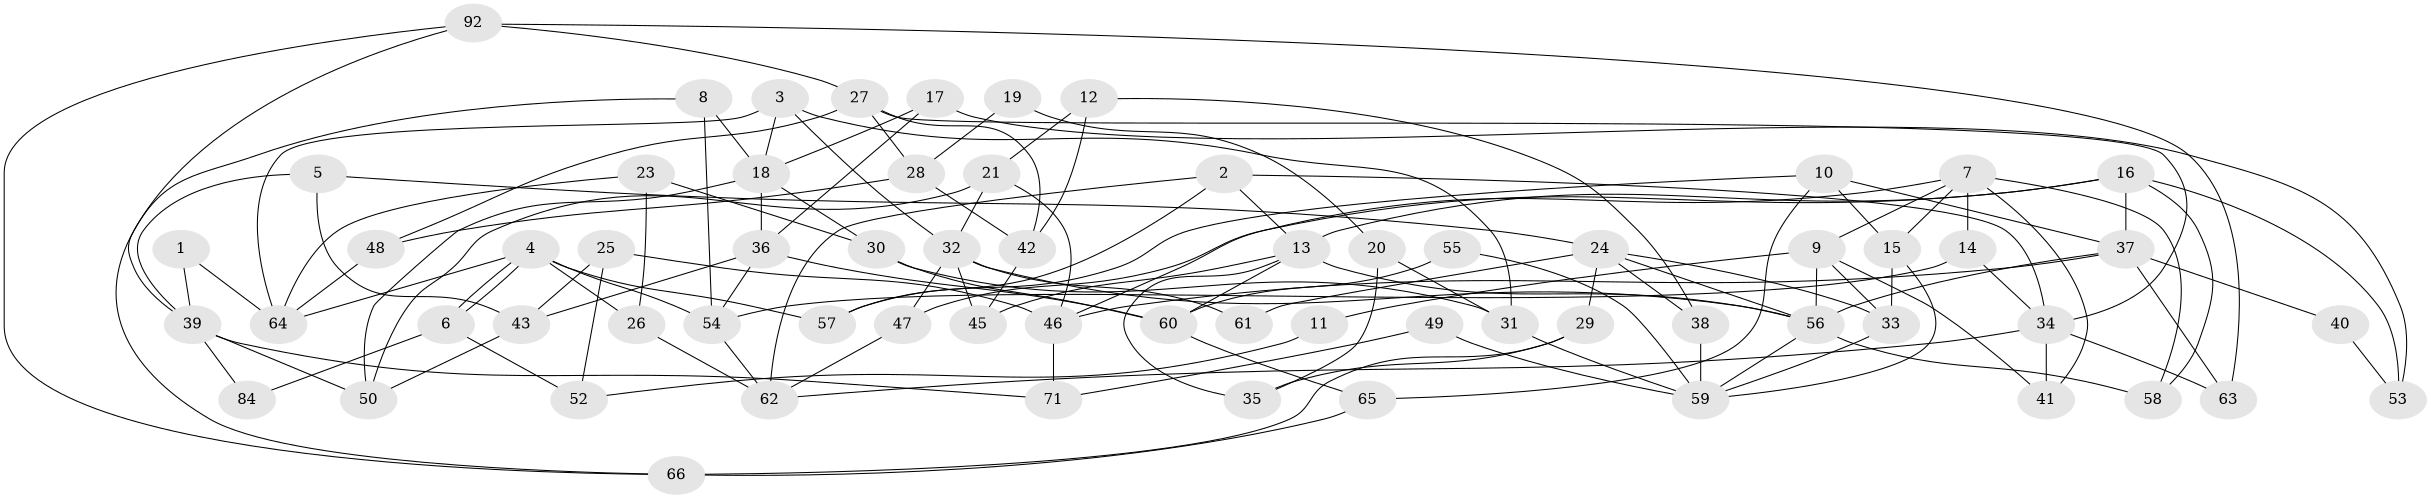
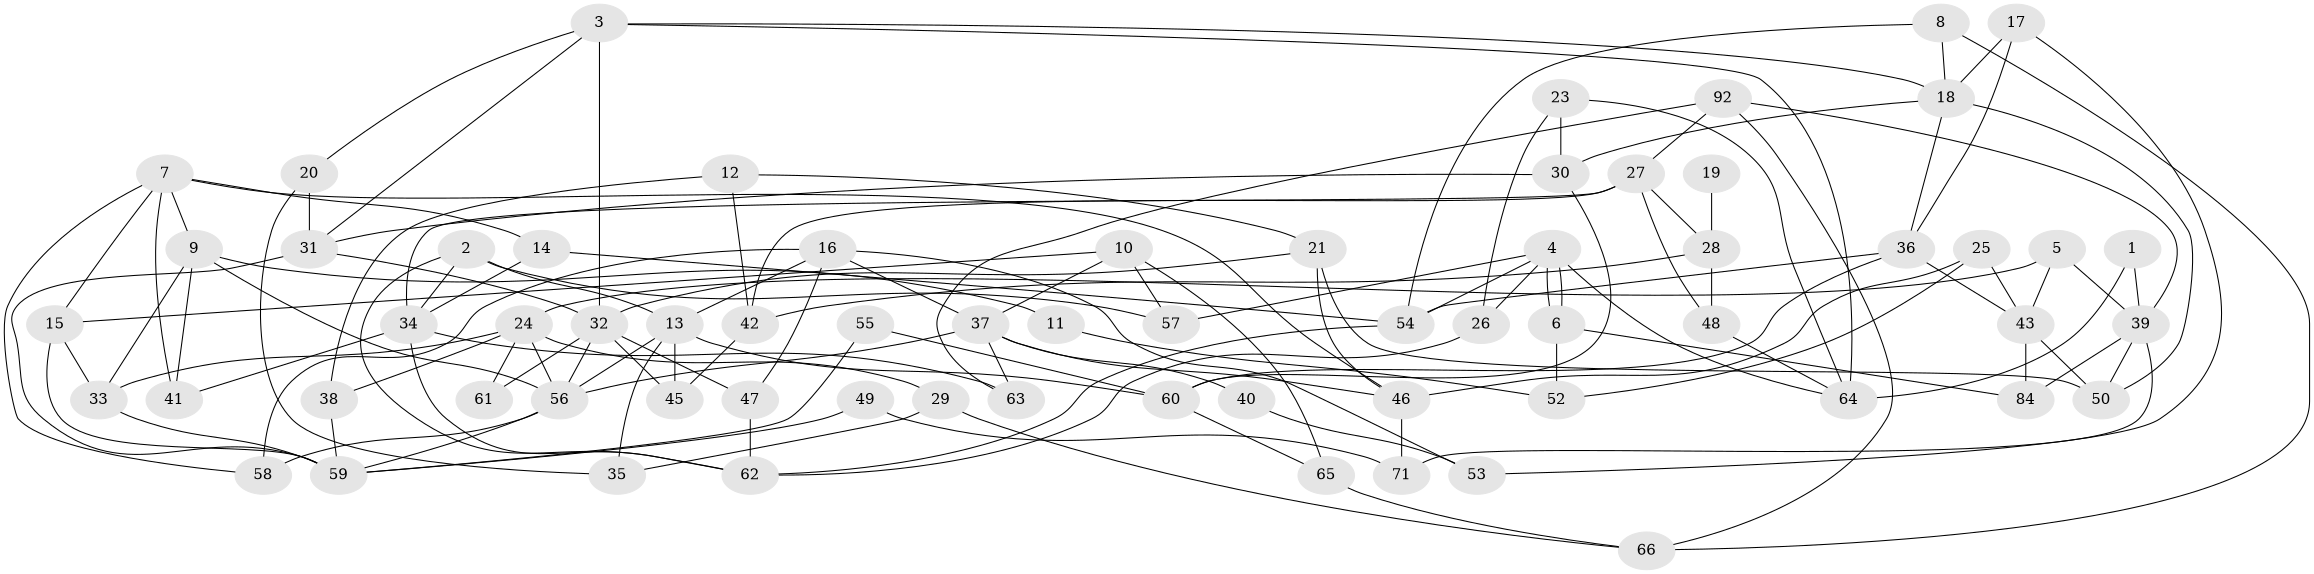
edge "19" -- "20": now "3" -- "20"
edge "31" -- "32": added
edge "43" -- "84": added
